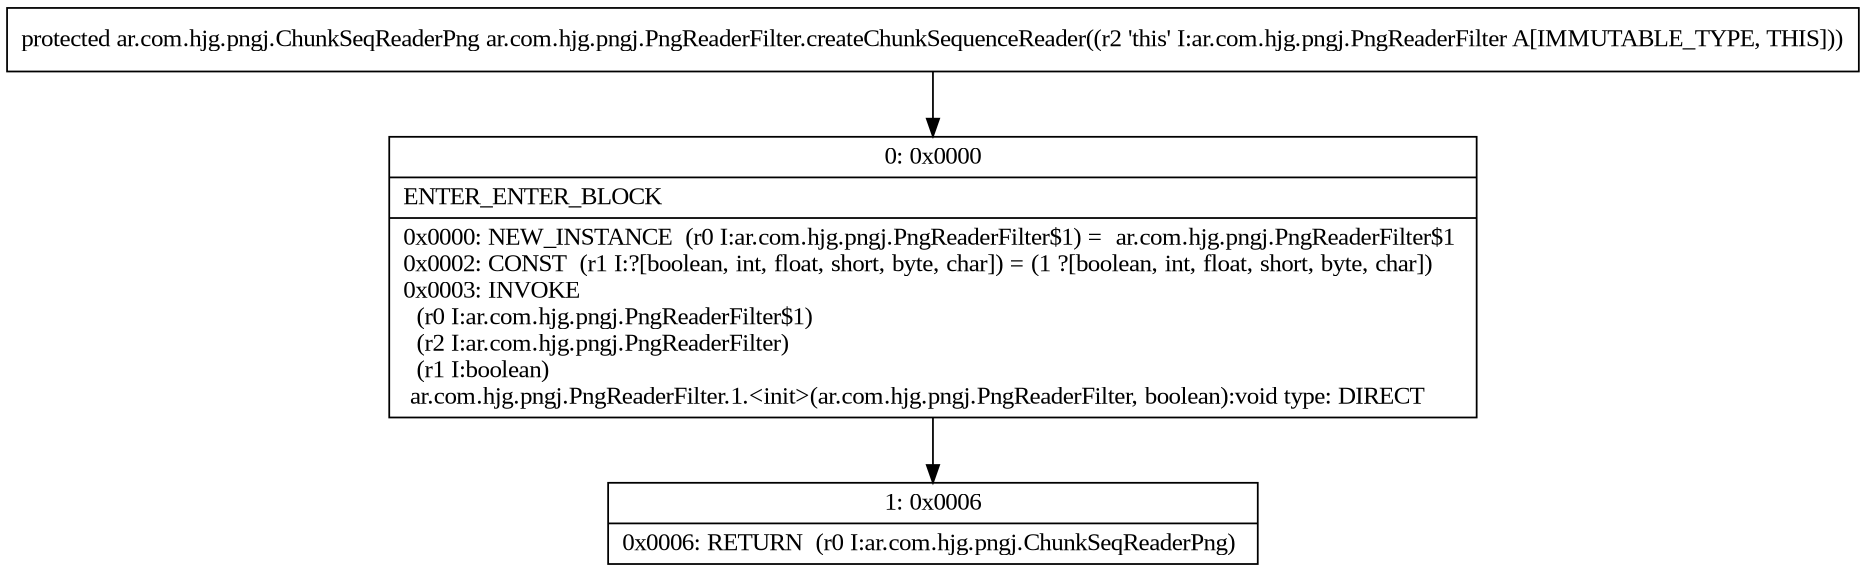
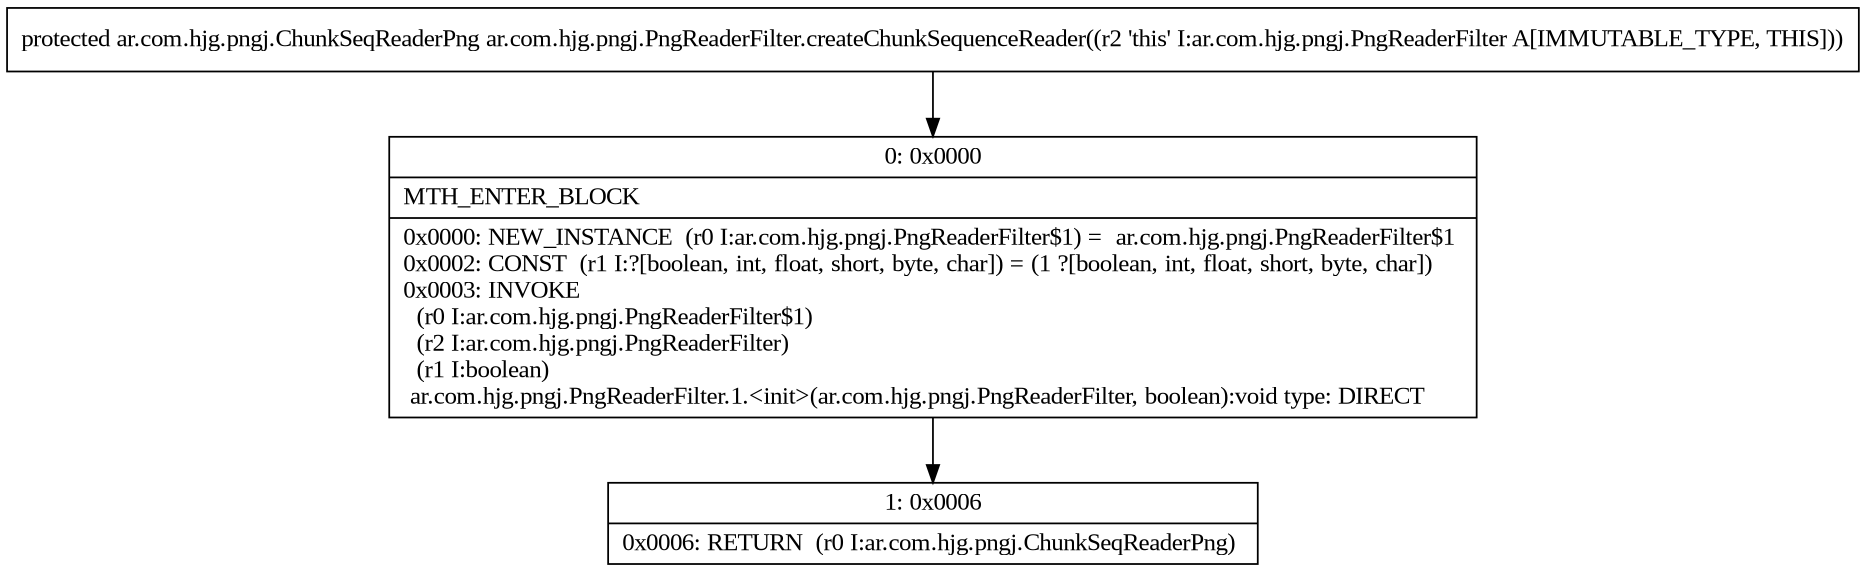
node "0: 0x0000": text "ENTER_ENTER_BLOCK" -> "MTH_ENTER_BLOCK"
